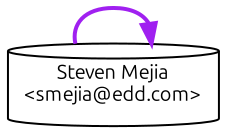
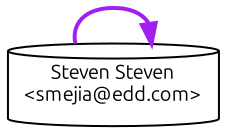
node "Steven Mejia <smejia@edd.com>": label "Steven Mejia <smejia@edd.com>" -> "Steven Steven <smejia@edd.com>"
